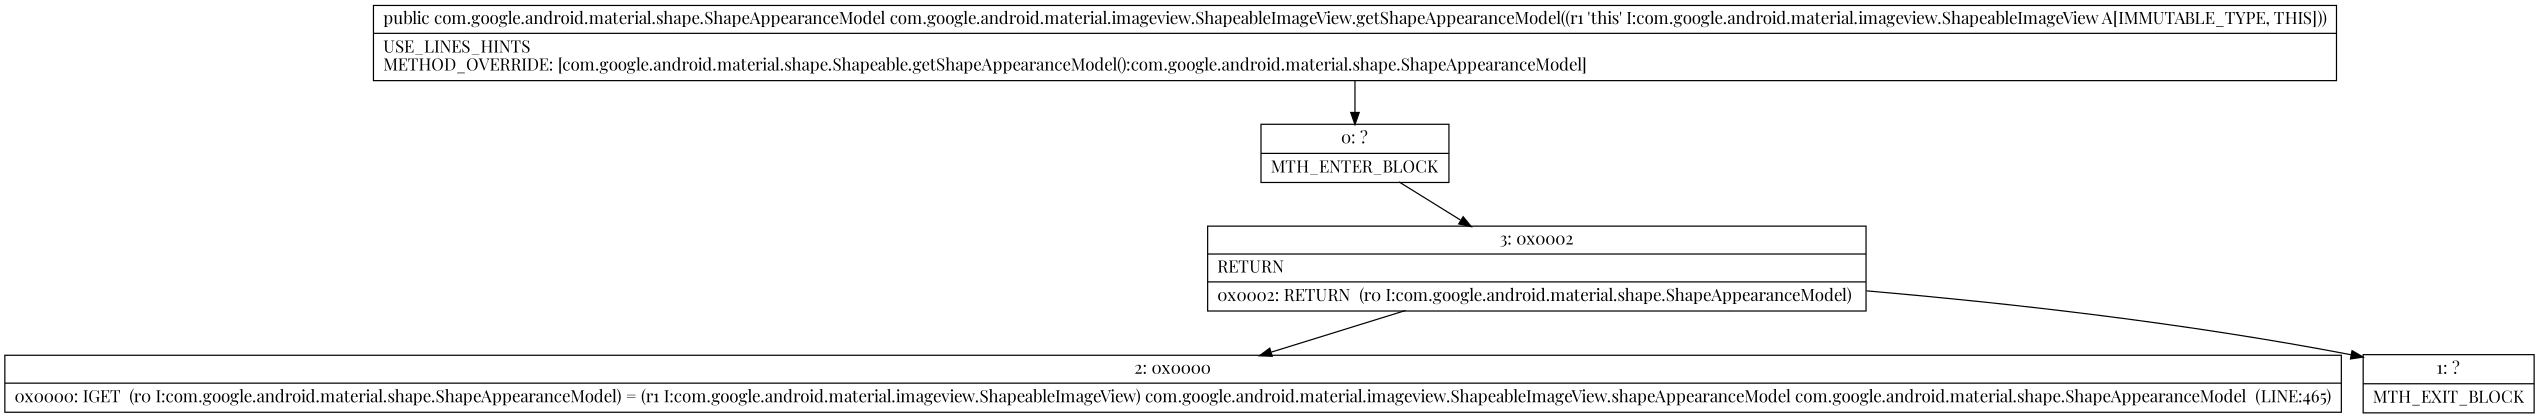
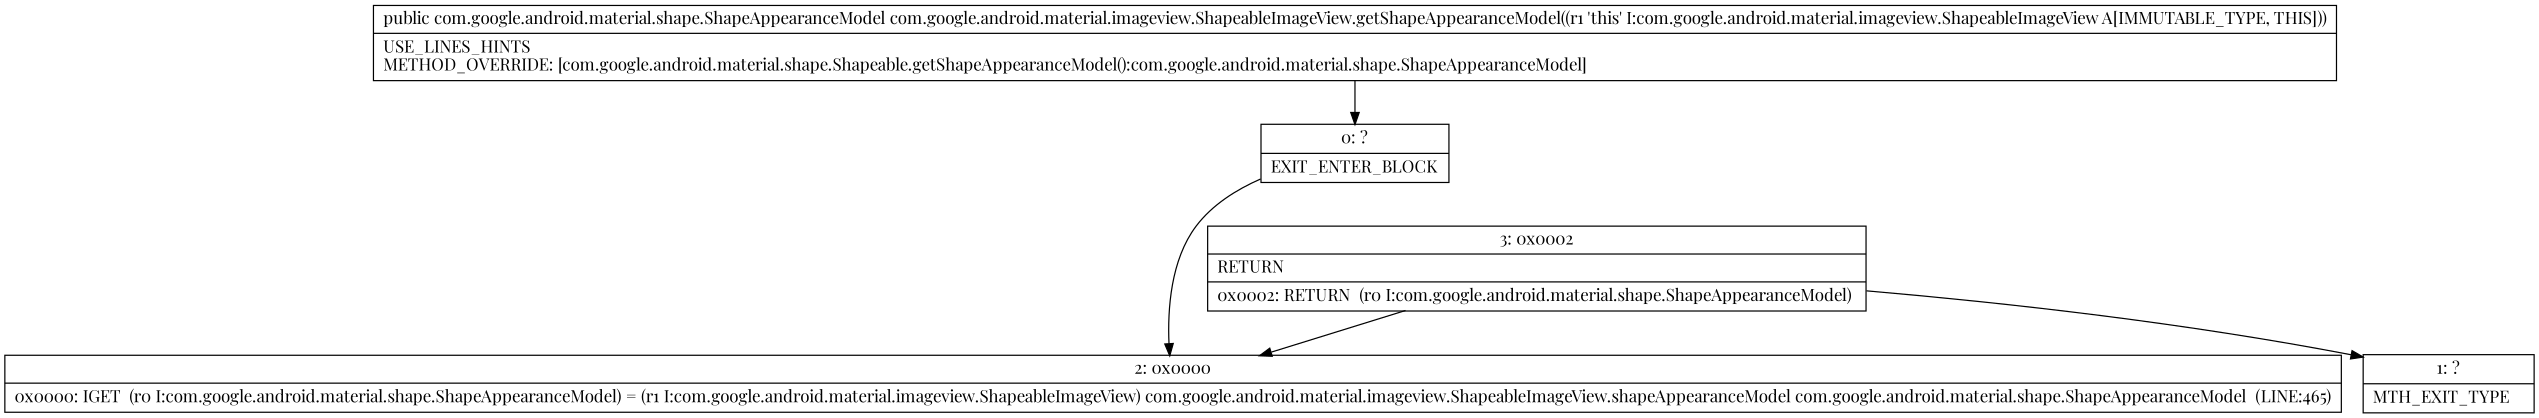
node "0: ?": text "MTH_ENTER_BLOCK" -> "EXIT_ENTER_BLOCK"
edge "0: ?" -> "3: 0x0002": now "0: ?" -> "2: 0x0000"
node "1: ?": text "MTH_EXIT_BLOCK" -> "MTH_EXIT_TYPE"
